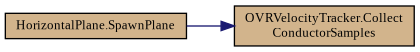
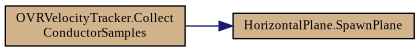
edge "HorizontalPlane.SpawnPlane" -> "OVRVelocityTracker.Collect ConductorSamples": reversed
